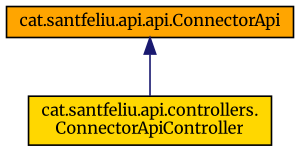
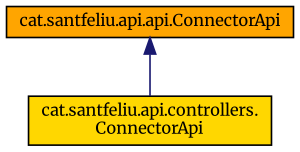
node "cat.santfeliu.api.controllers. ConnectorApiController": label "cat.santfeliu.api.controllers. ConnectorApiController" -> "cat.santfeliu.api.controllers. ConnectorApi"
